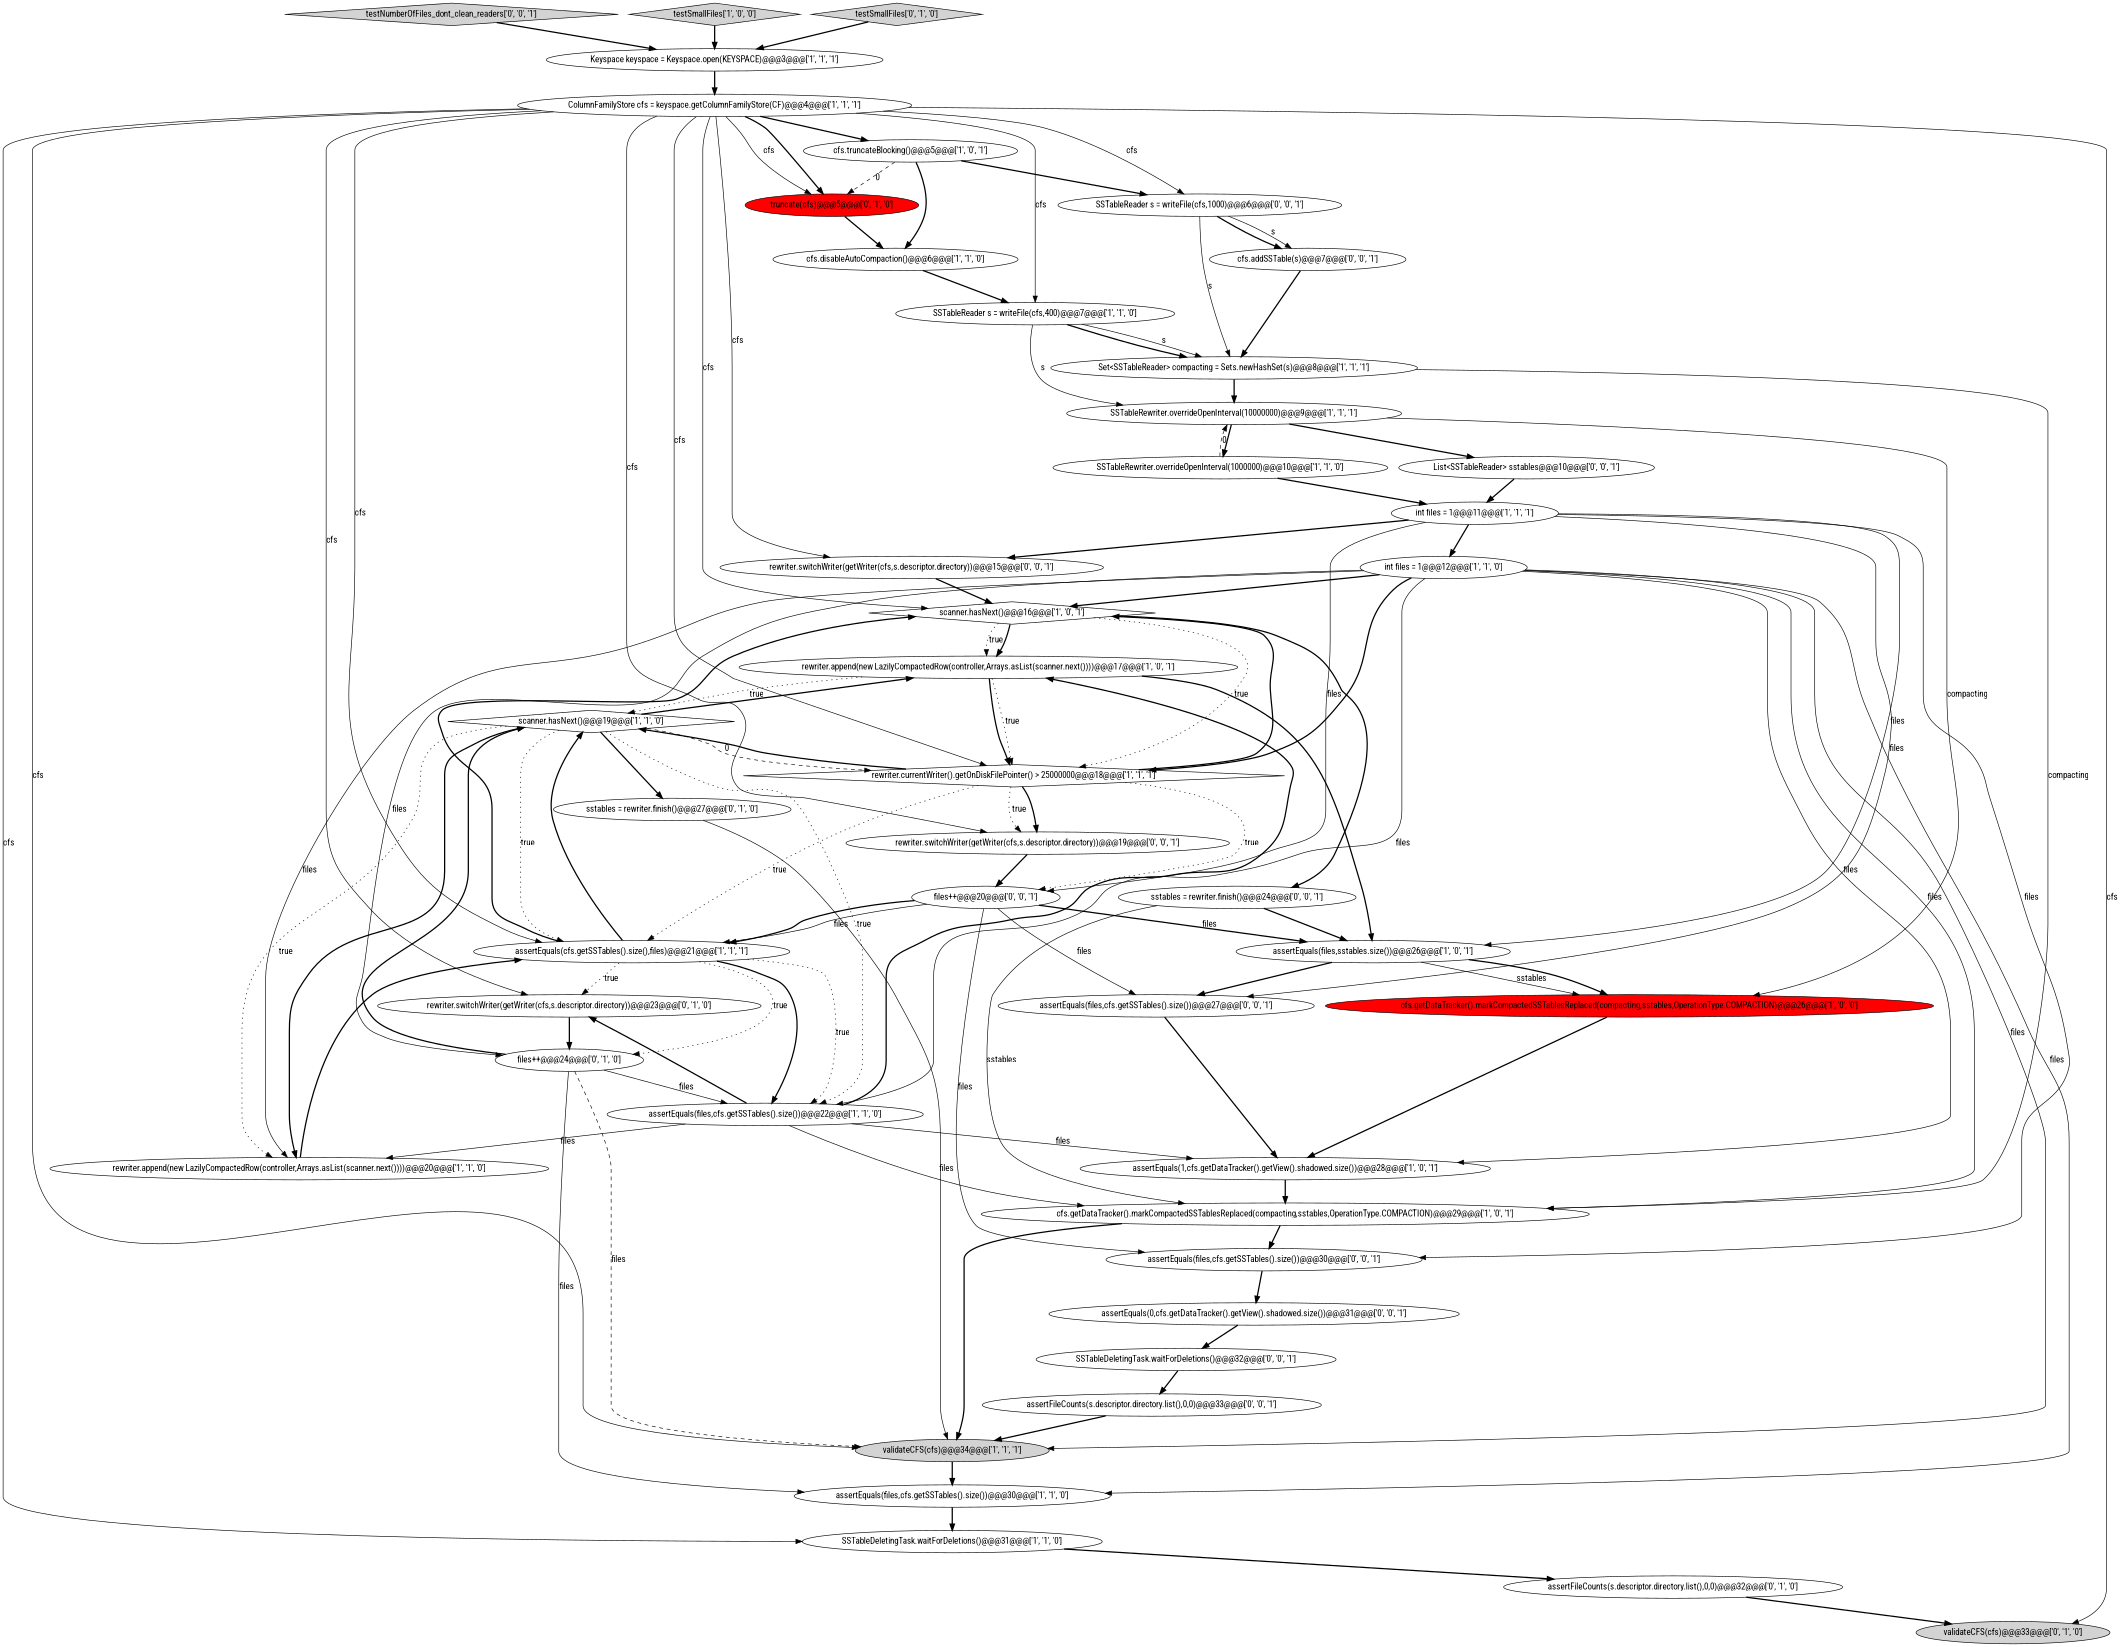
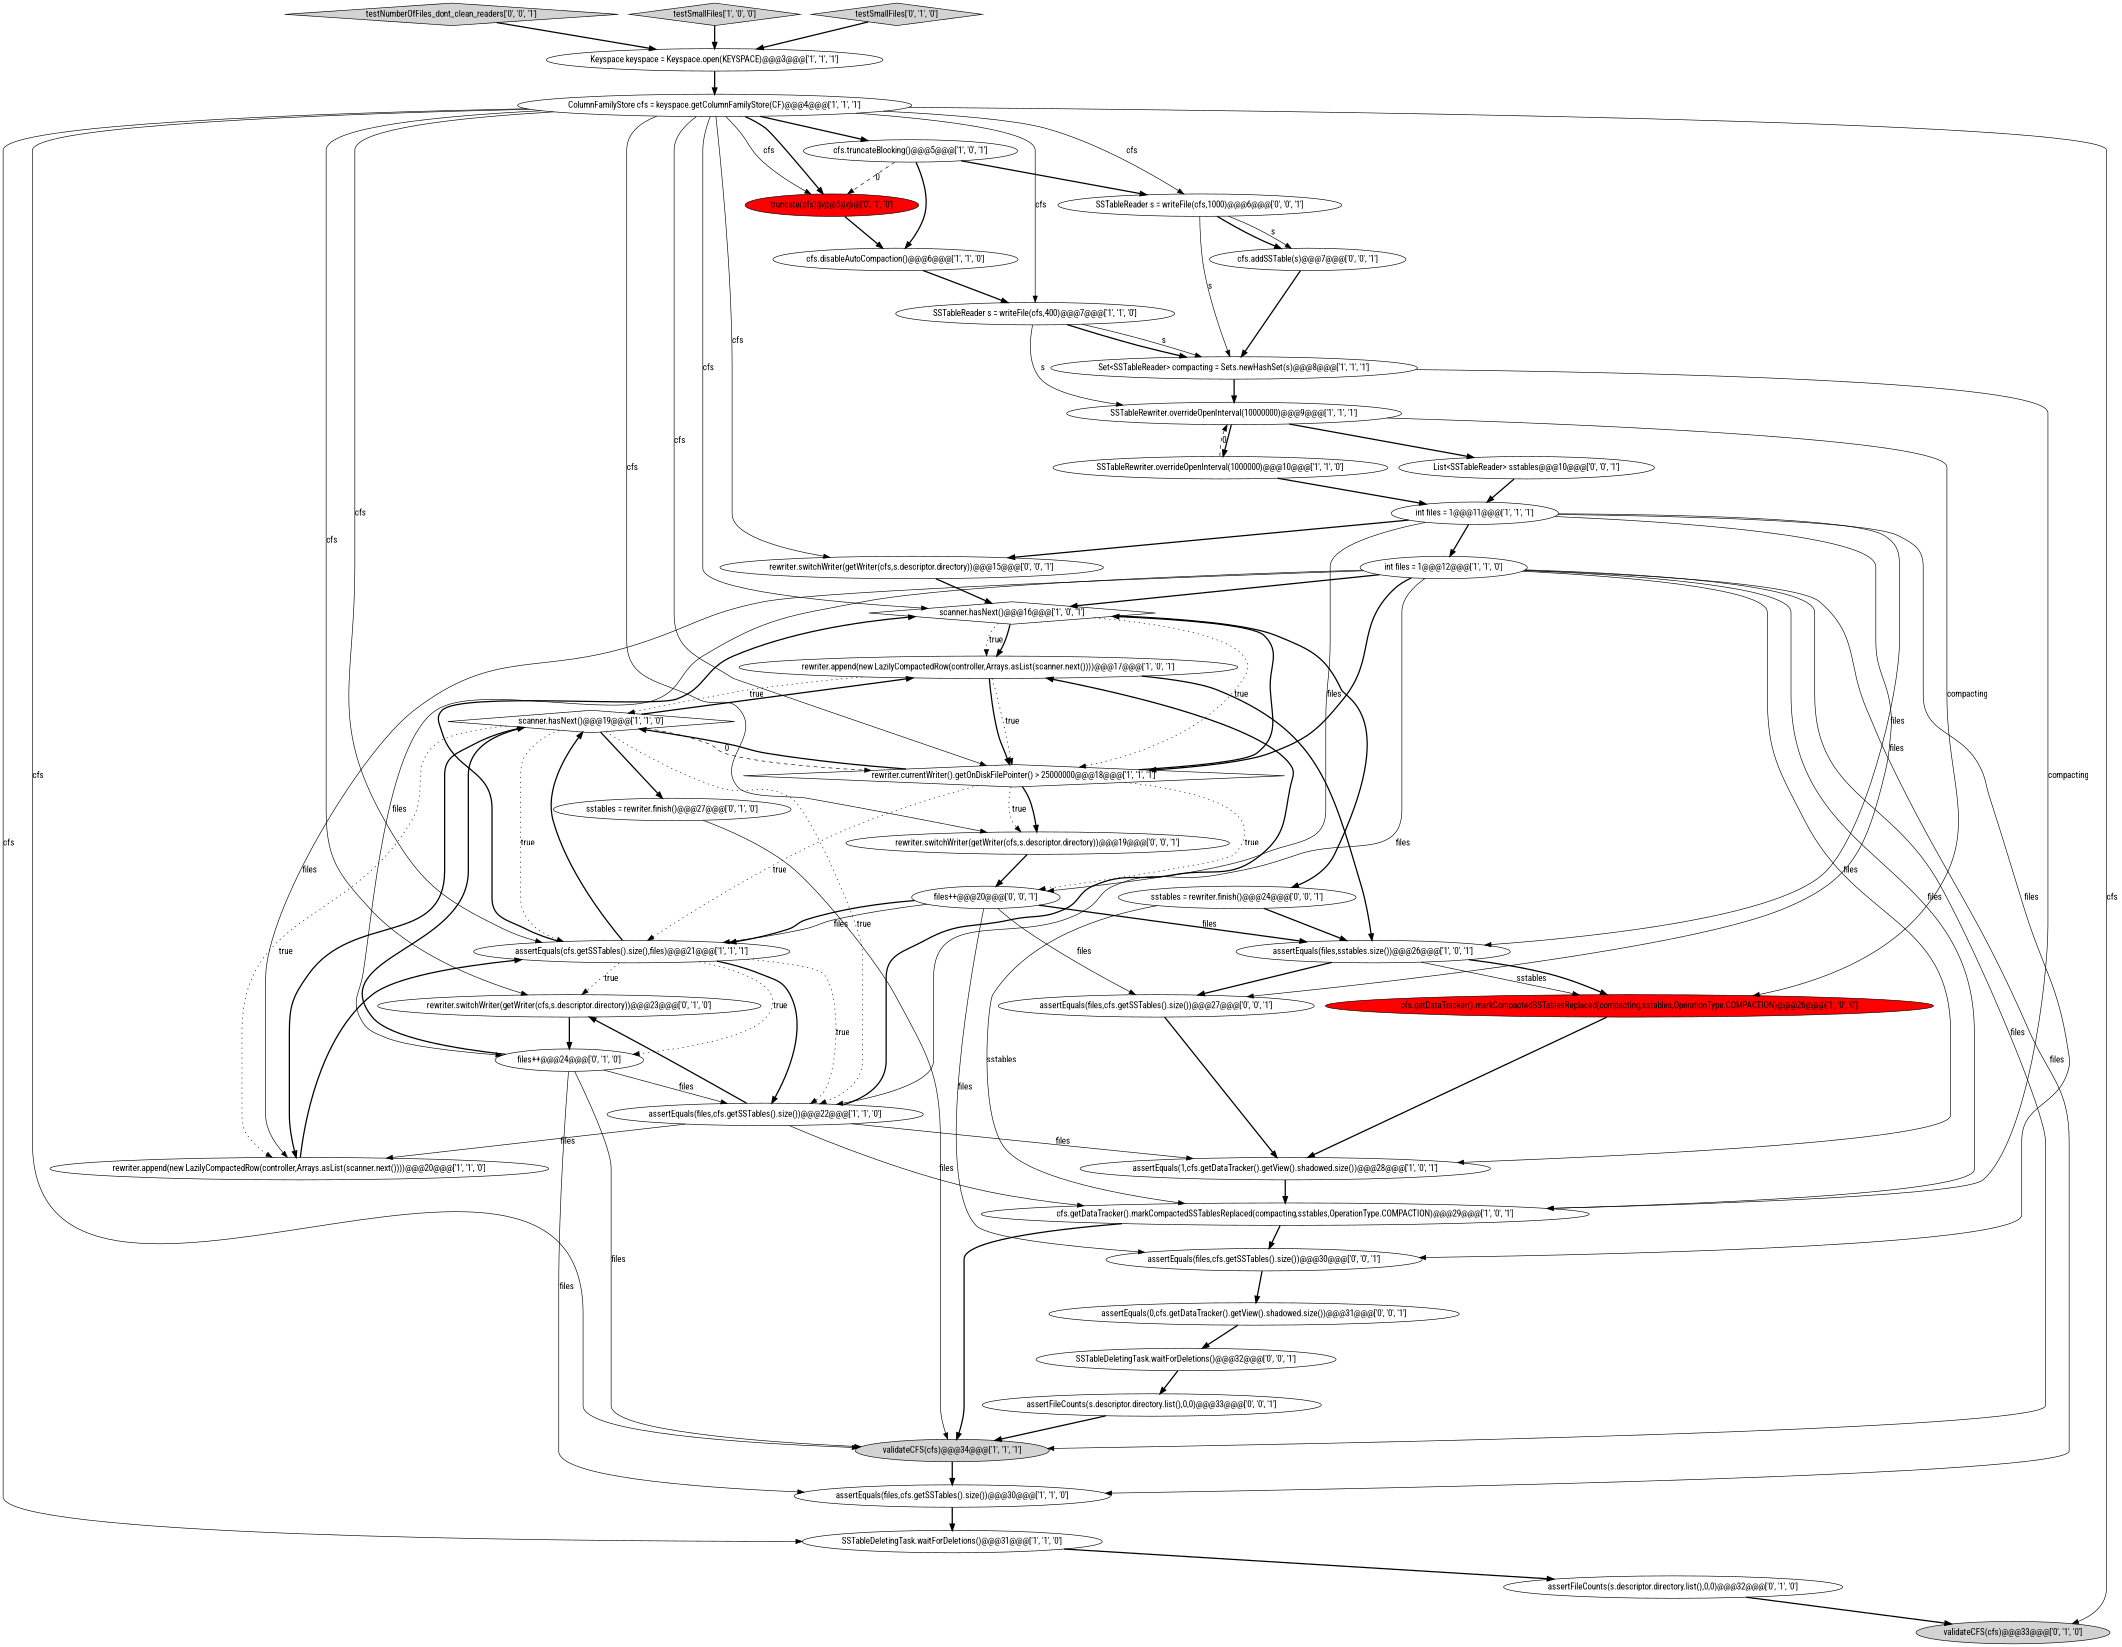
edge "files++@@@24@@@['0', '1', '0']" -> "validateCFS(cfs)@@@34@@@['1', '1', '1']": style dashed -> solid
